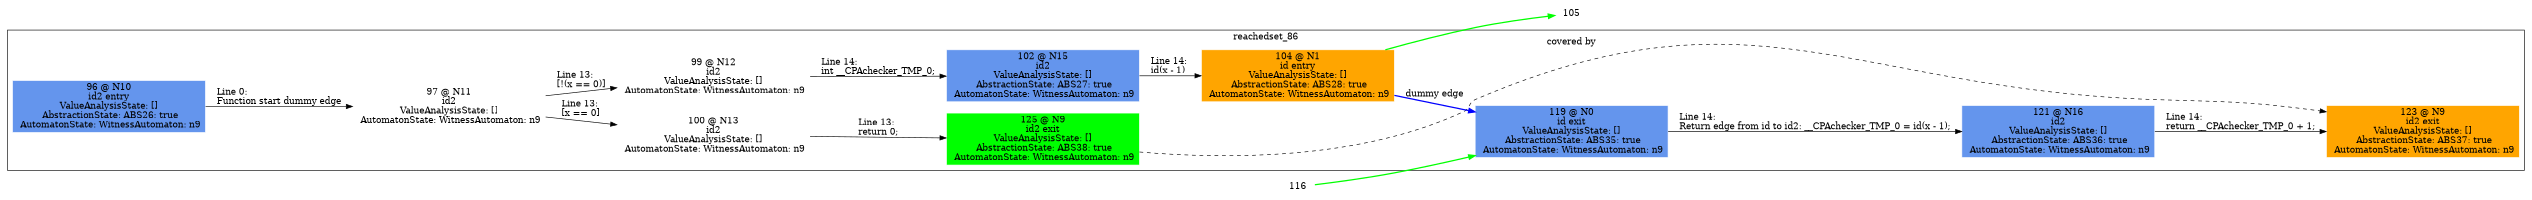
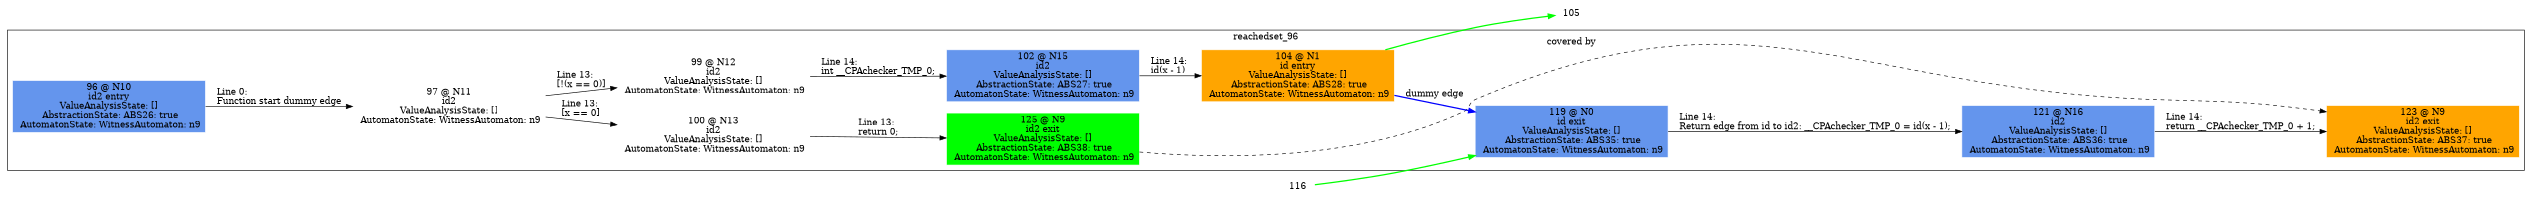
cluster "reachedset_86": label "reachedset_86" -> "reachedset_96"
